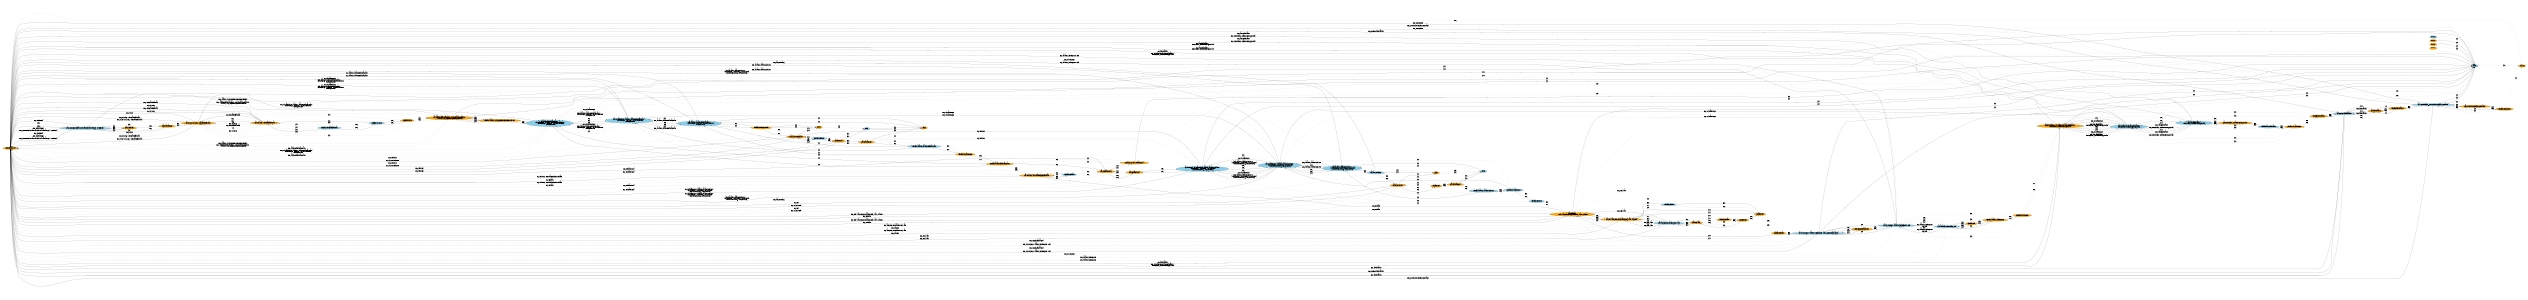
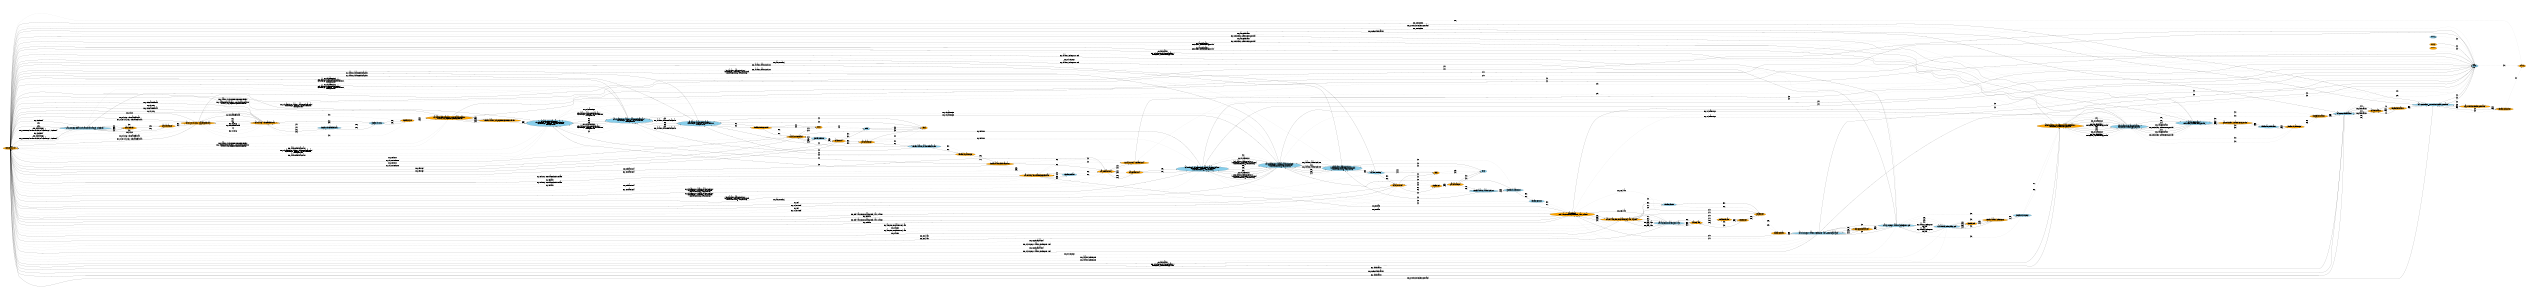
node "1000127": removed
node "(ControlStructure,if (!set_date.is_null()))": label "(ControlStructure,if (!set_date.is_null()))" -> "(ControlStructure,if (!seed_date.is_null()))"
node "(Identifier,std::unique_ptr)": fillcolor orange -> skyblue
node "(SeedResponse,date)": label "(SeedResponse,date)" -> "(FieldIdentifier,date)"
